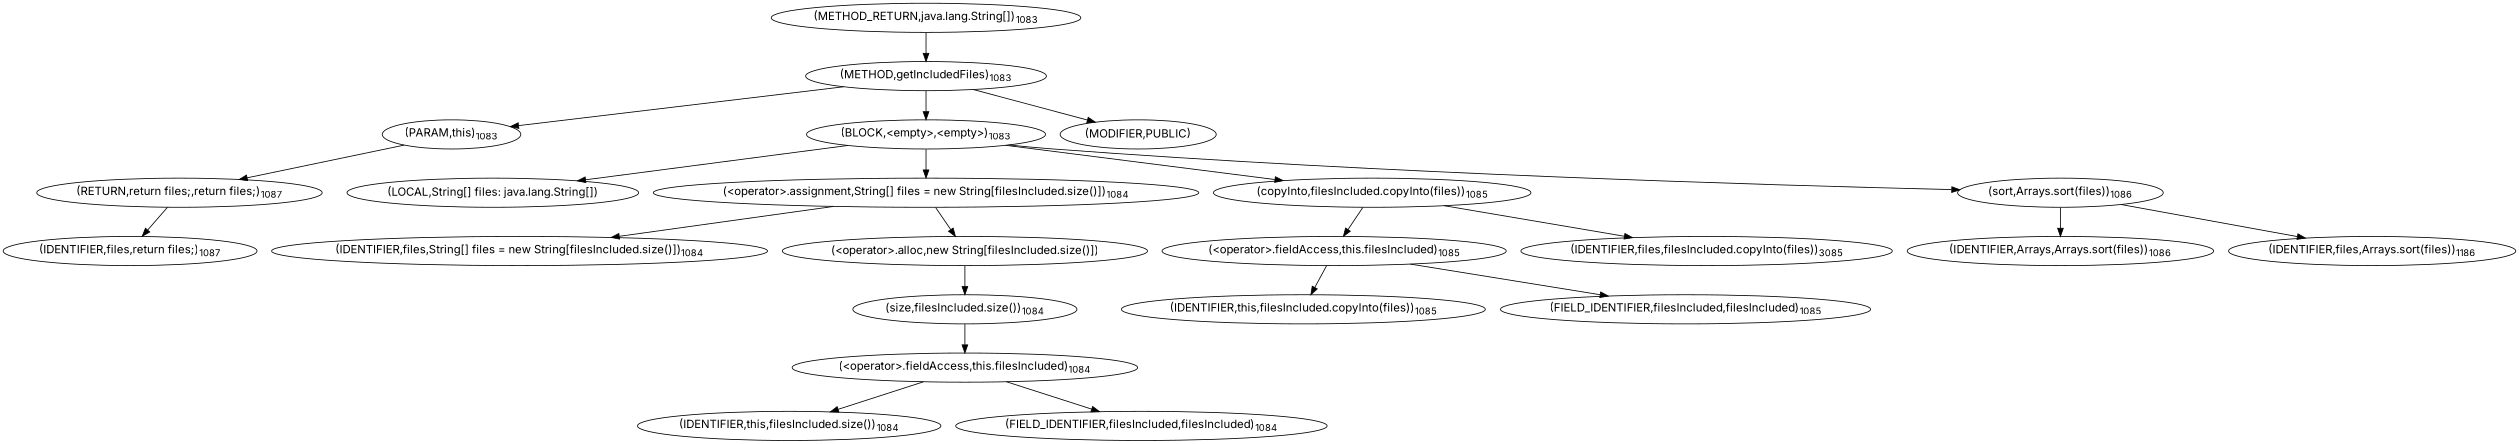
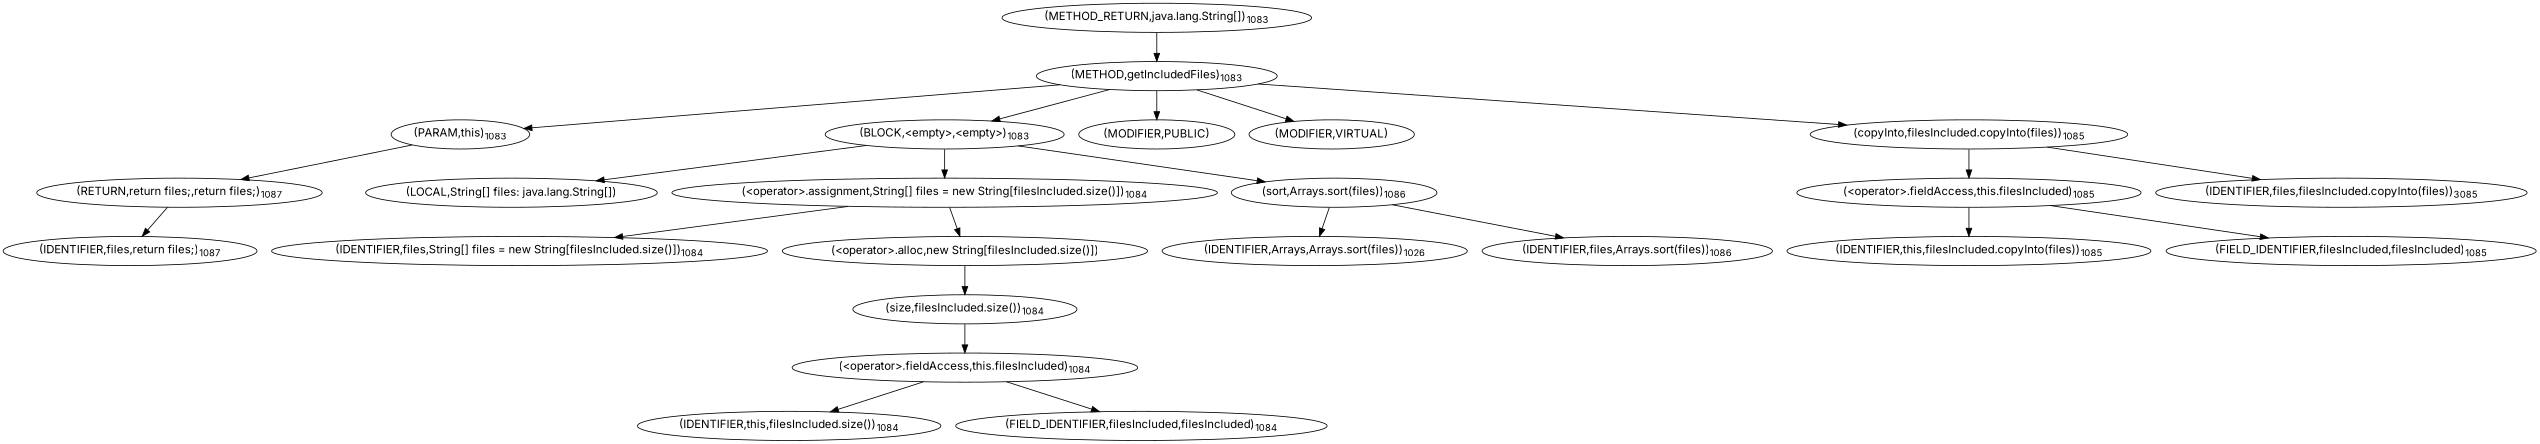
node "(MODIFIER,VIRTUAL)": added
edge "(BLOCK,<empty>,<empty>)" -> "(copyInto,filesIncluded.copyInto(files))": now "(METHOD,getIncludedFiles)" -> "(copyInto,filesIncluded.copyInto(files))"
node "(IDENTIFIER,Arrays,Arrays.sort(files))": text "1086" -> "1026"
node "(IDENTIFIER,files,Arrays.sort(files))": text "1186" -> "1086"
